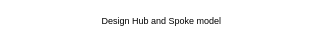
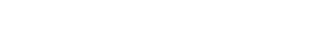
node "Design Hub and Spoke model": removed
